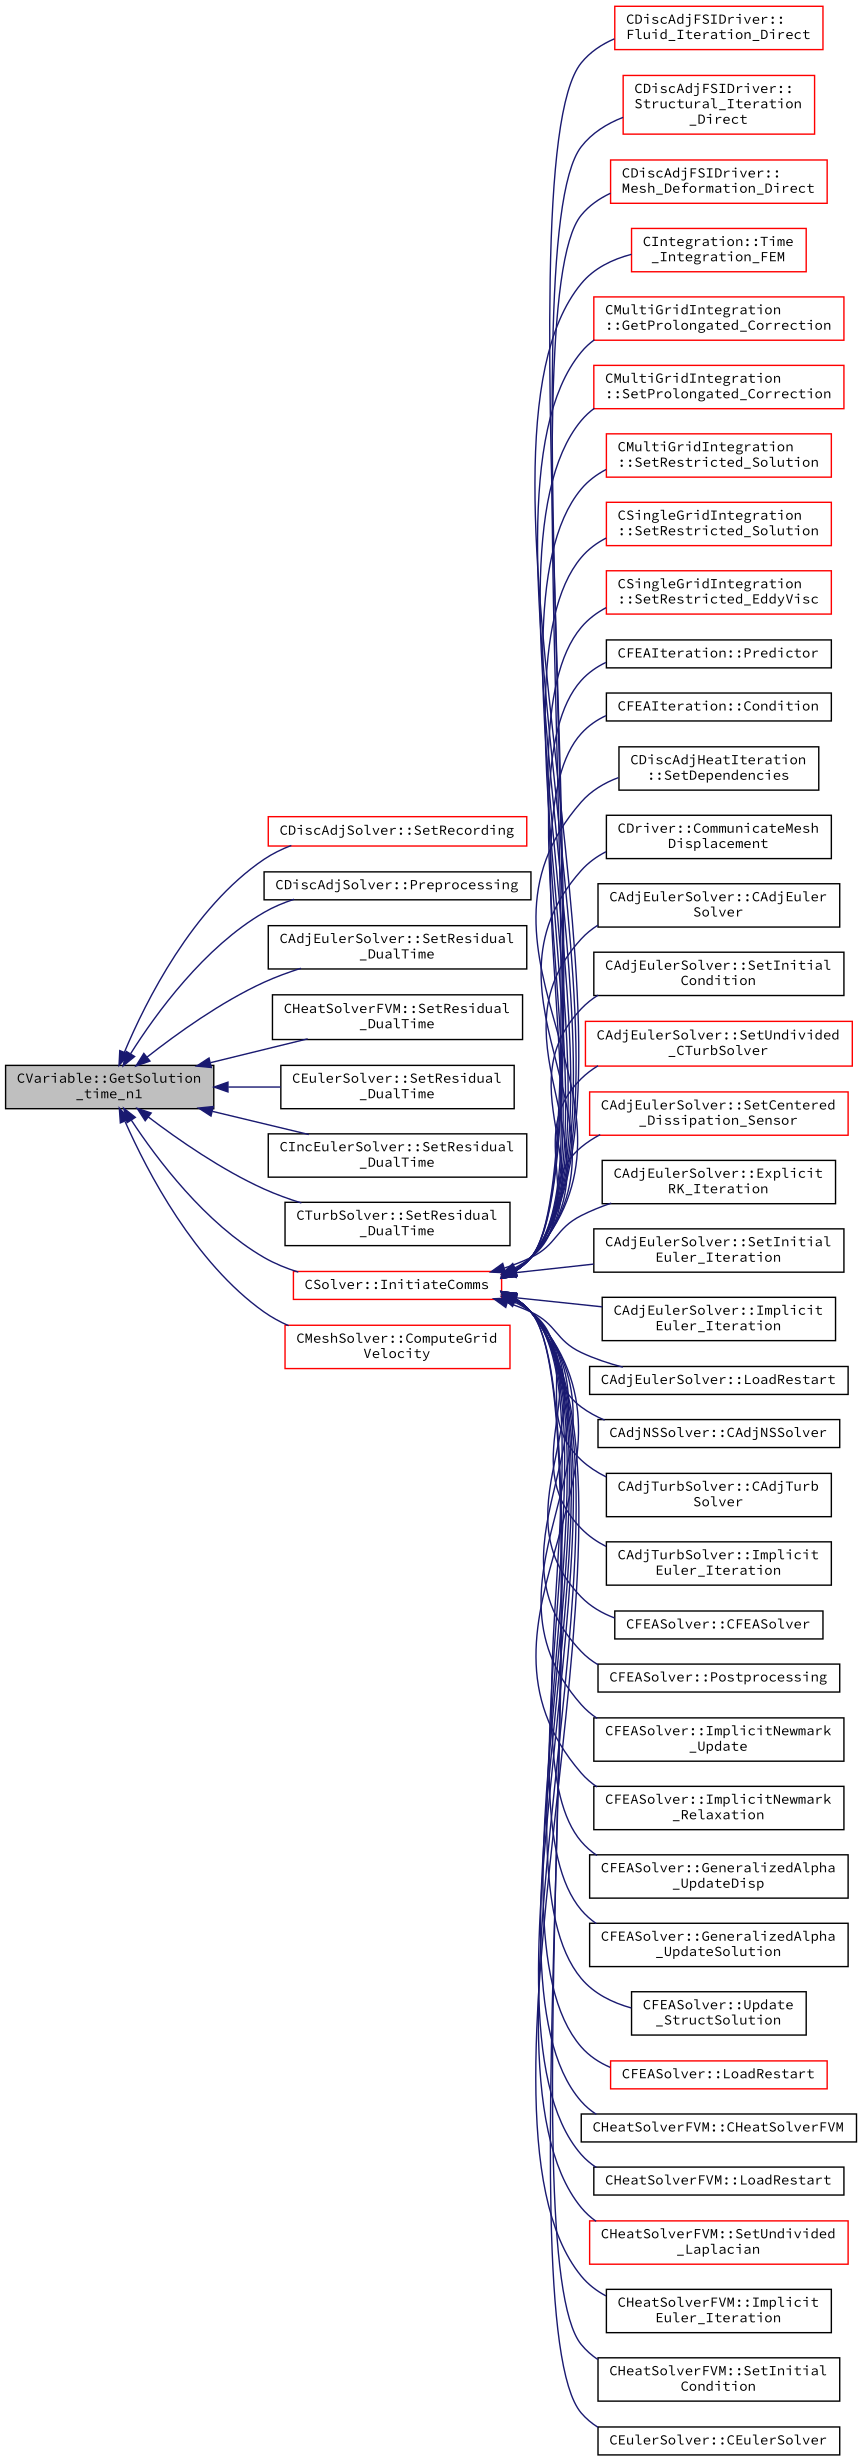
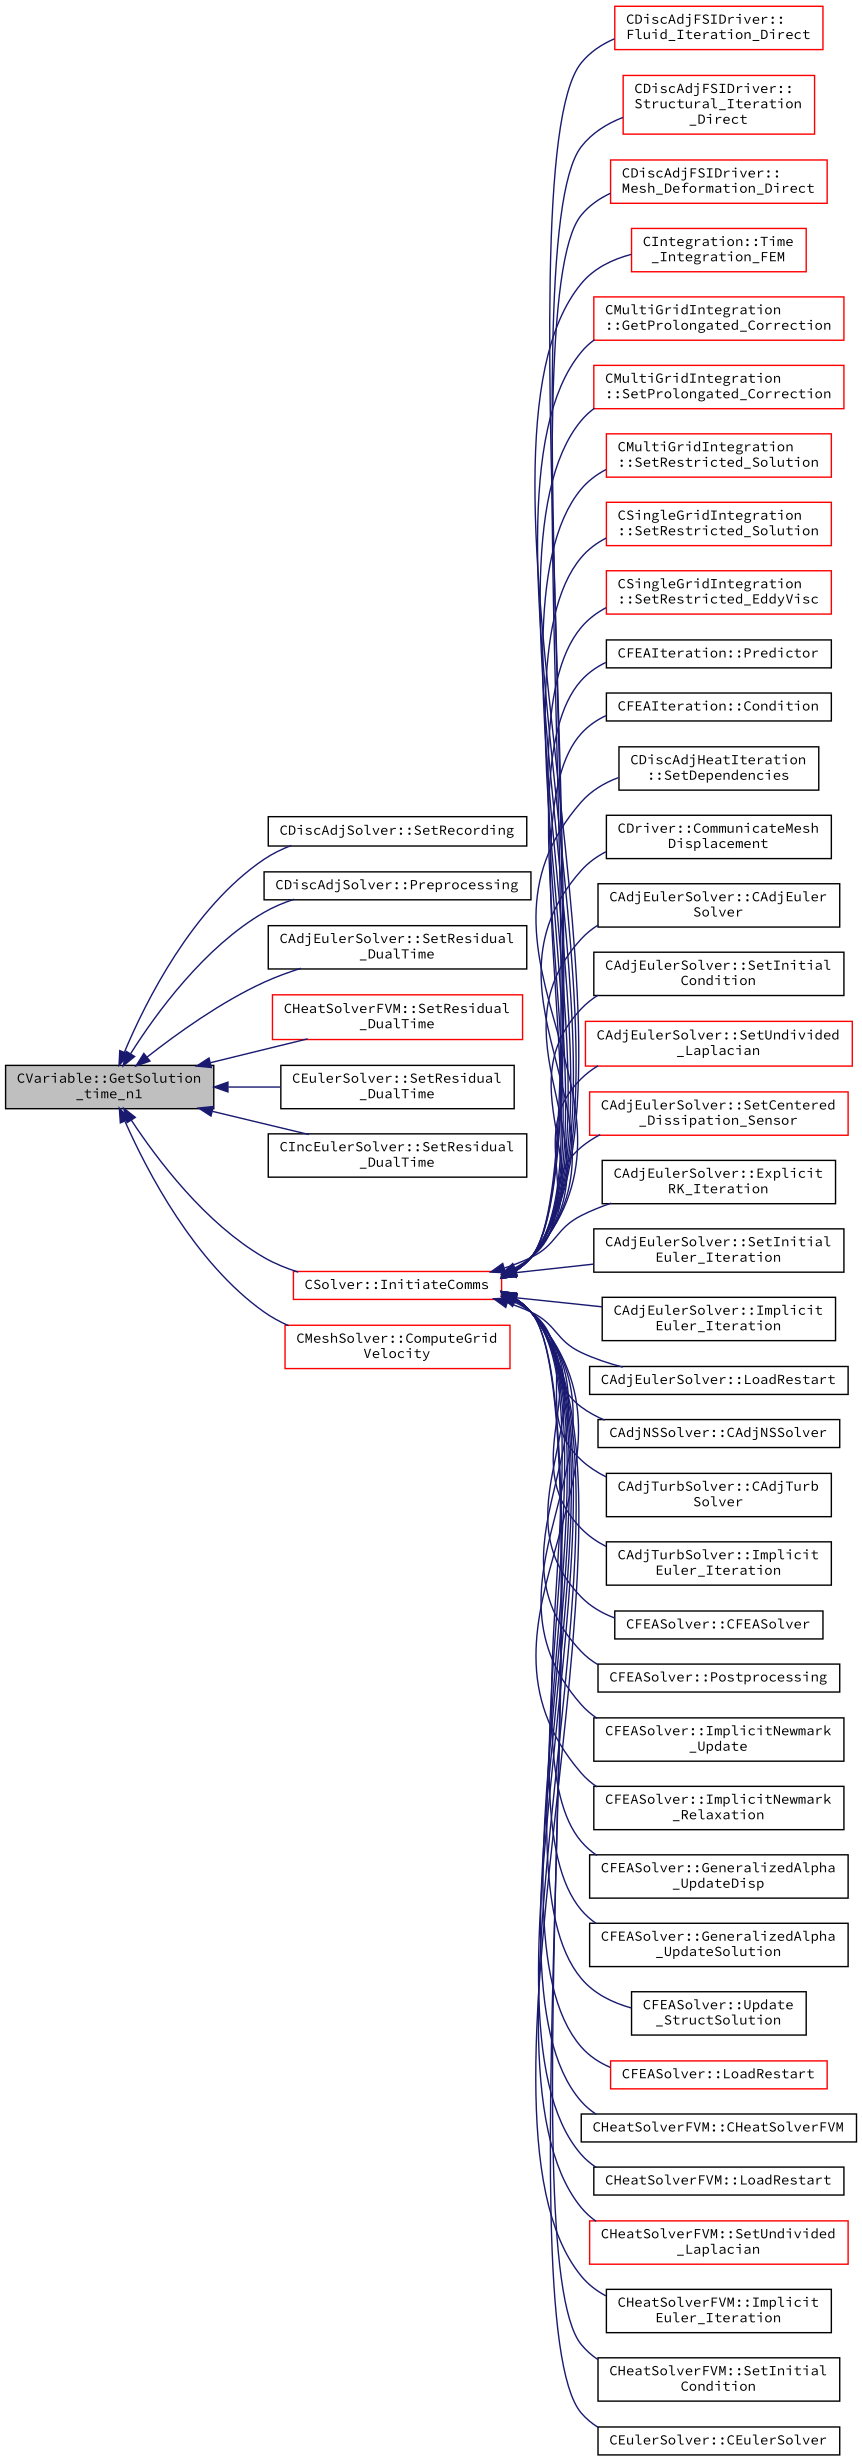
node "CDiscAdjSolver::SetRecording": color red -> black
node "CHeatSolverFVM::SetResidual _DualTime": color black -> red
node "CAdjEulerSolver::SetUndivided _CTurbSolver": label "CAdjEulerSolver::SetUndivided _CTurbSolver" -> "CAdjEulerSolver::SetUndivided _Laplacian"
node "CTurbSolver::SetResidual _DualTime": removed
